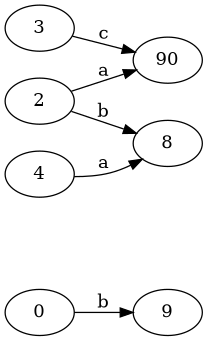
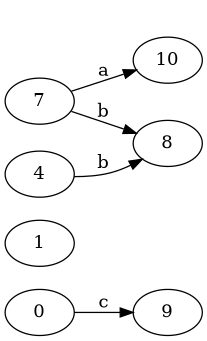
node "3": removed
node "90": label "90" -> "10"
node "2": label "2" -> "7"
edge "4" -> "8": label "a" -> "b"
node "1": added
edge "0" -> "9": label "b" -> "c"
